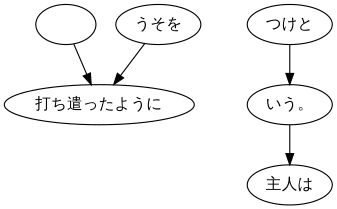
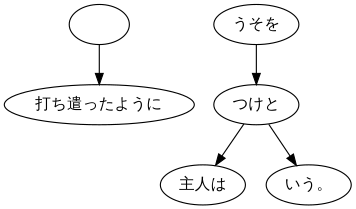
edge "うそを" -> "打ち遣ったように": now "うそを" -> "つけと"
edge "いう。" -> "主人は": now "つけと" -> "主人は"
